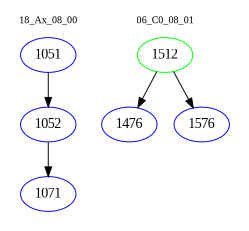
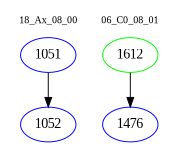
node "1512": label "1512" -> "1612"
node "1576": removed
node "1071": removed
